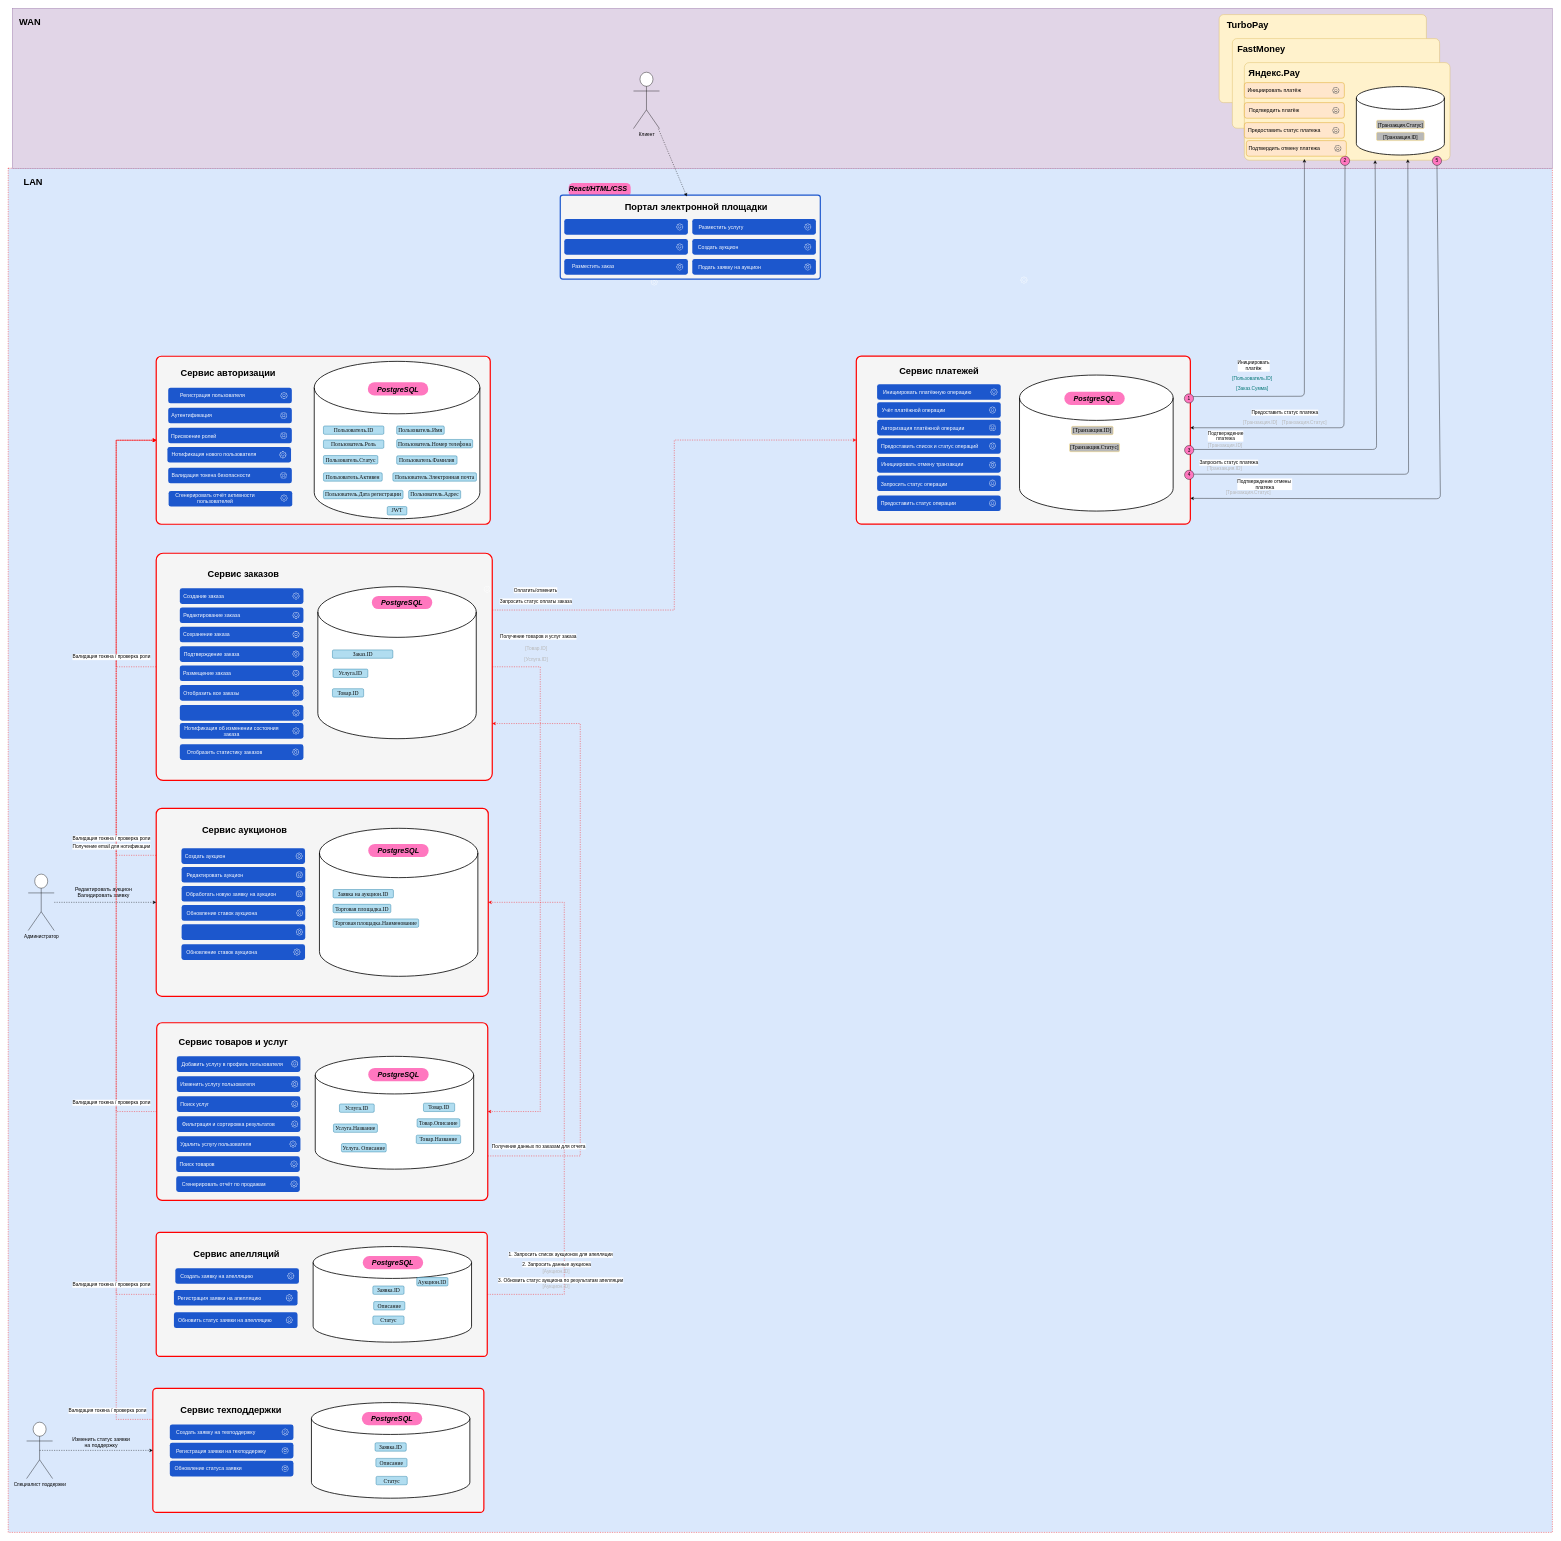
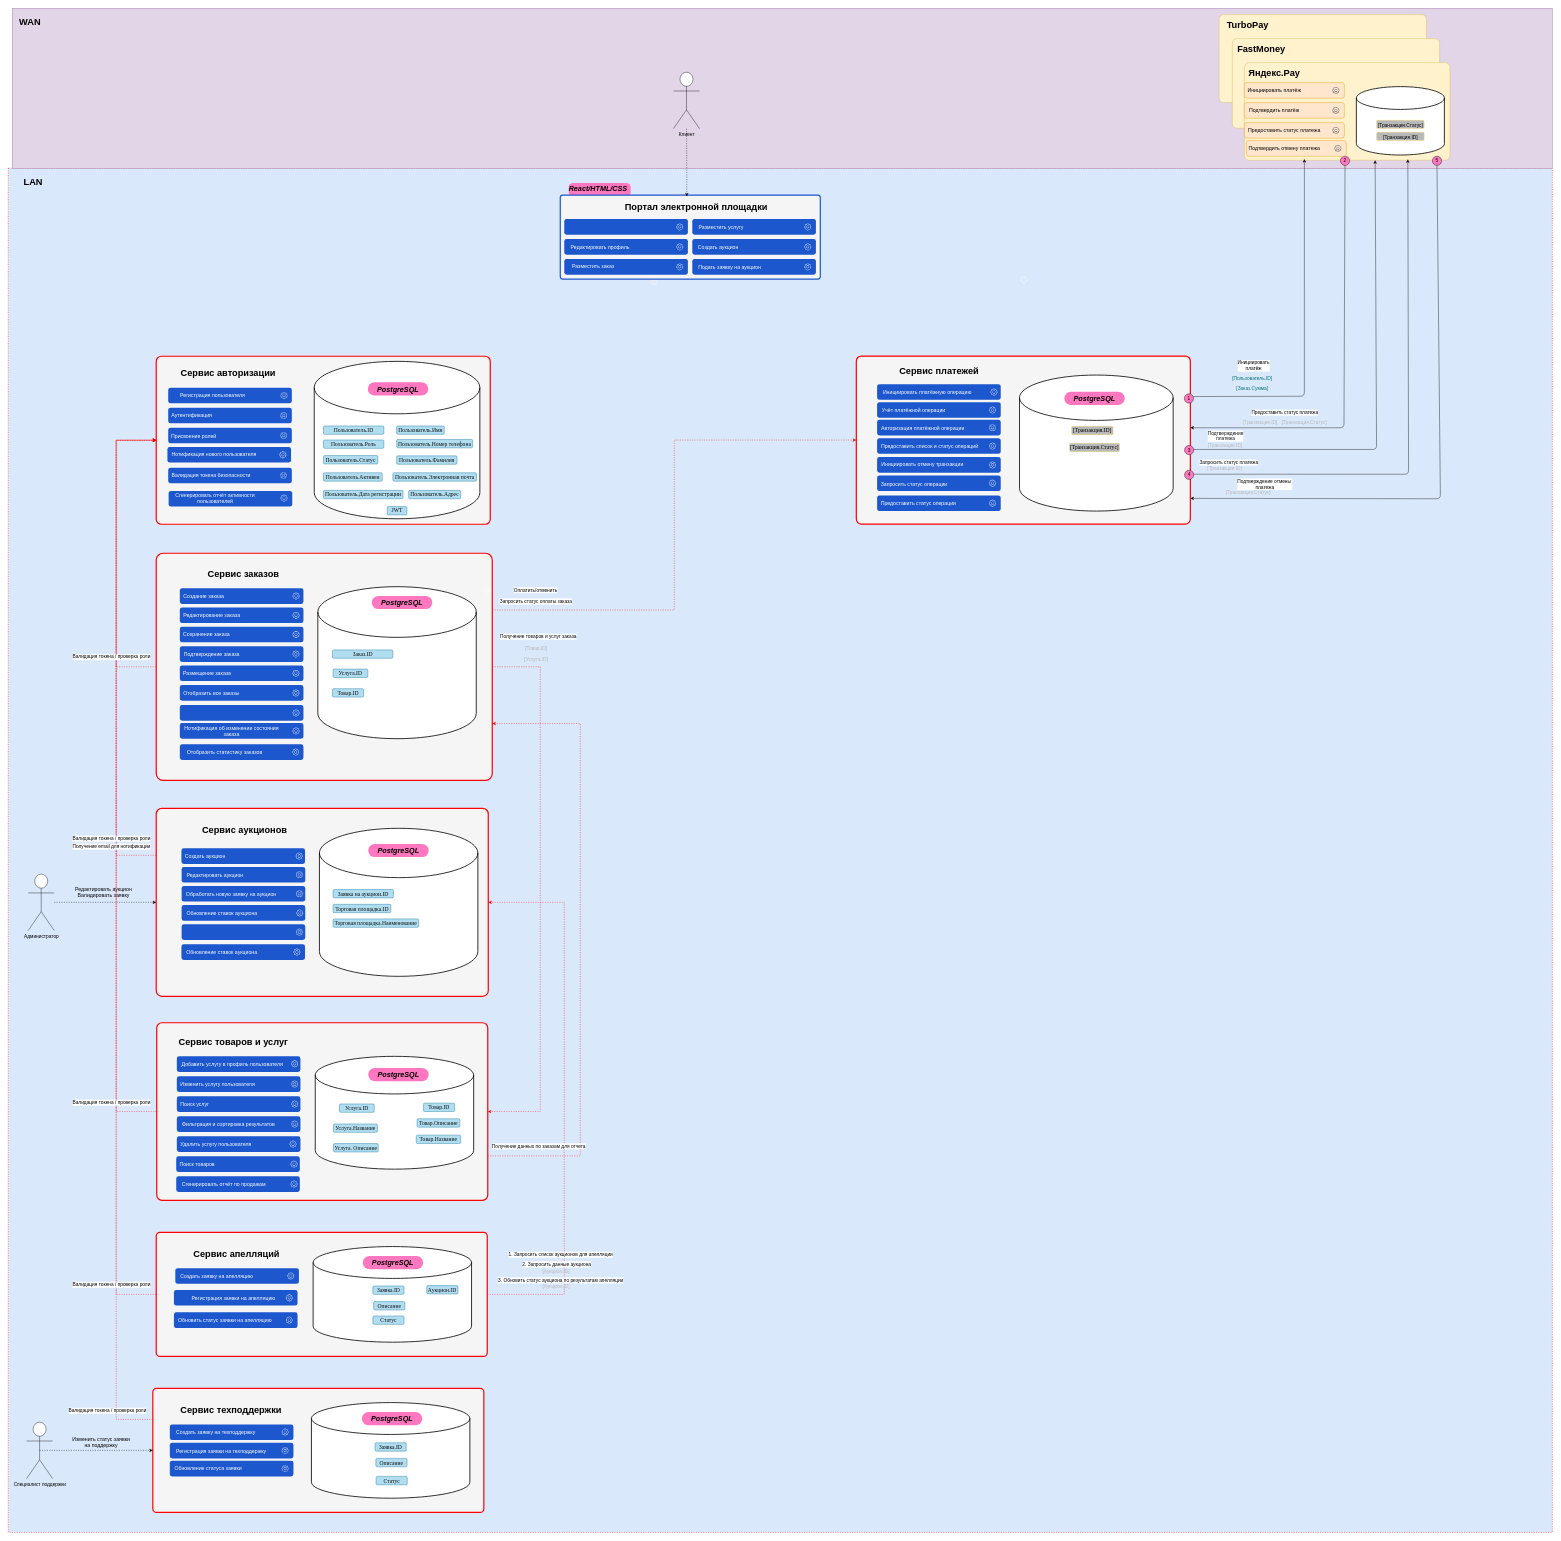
node "Клиент": moved (646, 100) -> (686, 100)
node "Редактировать профиль": added
node "Услуга. Описание": moved (364, 1148) -> (356, 1148)
node "Аукцион.ID": moved (432, 1282) -> (442, 1290)
node "Регистрация заявки на апелляцию": moved (220, 1298) -> (234, 1298)
